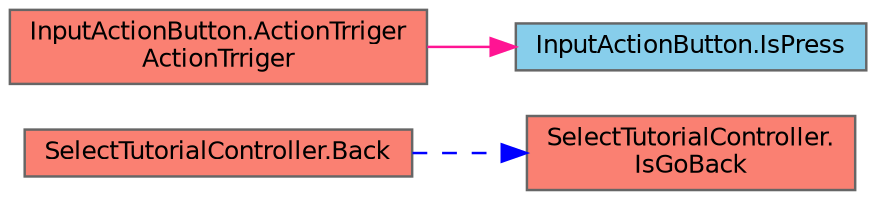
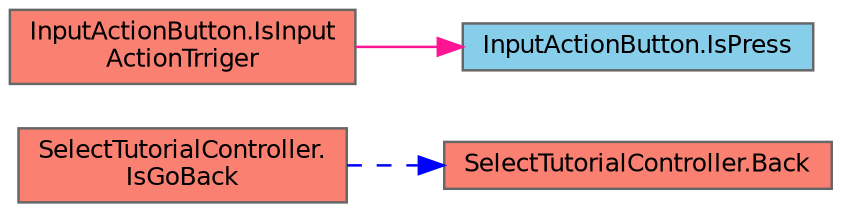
node "InputActionButton.ActionTrriger ActionTrriger": label "InputActionButton.ActionTrriger ActionTrriger" -> "InputActionButton.IsInput ActionTrriger"
edge "SelectTutorialController.Back" -> "SelectTutorialController. IsGoBack": reversed
